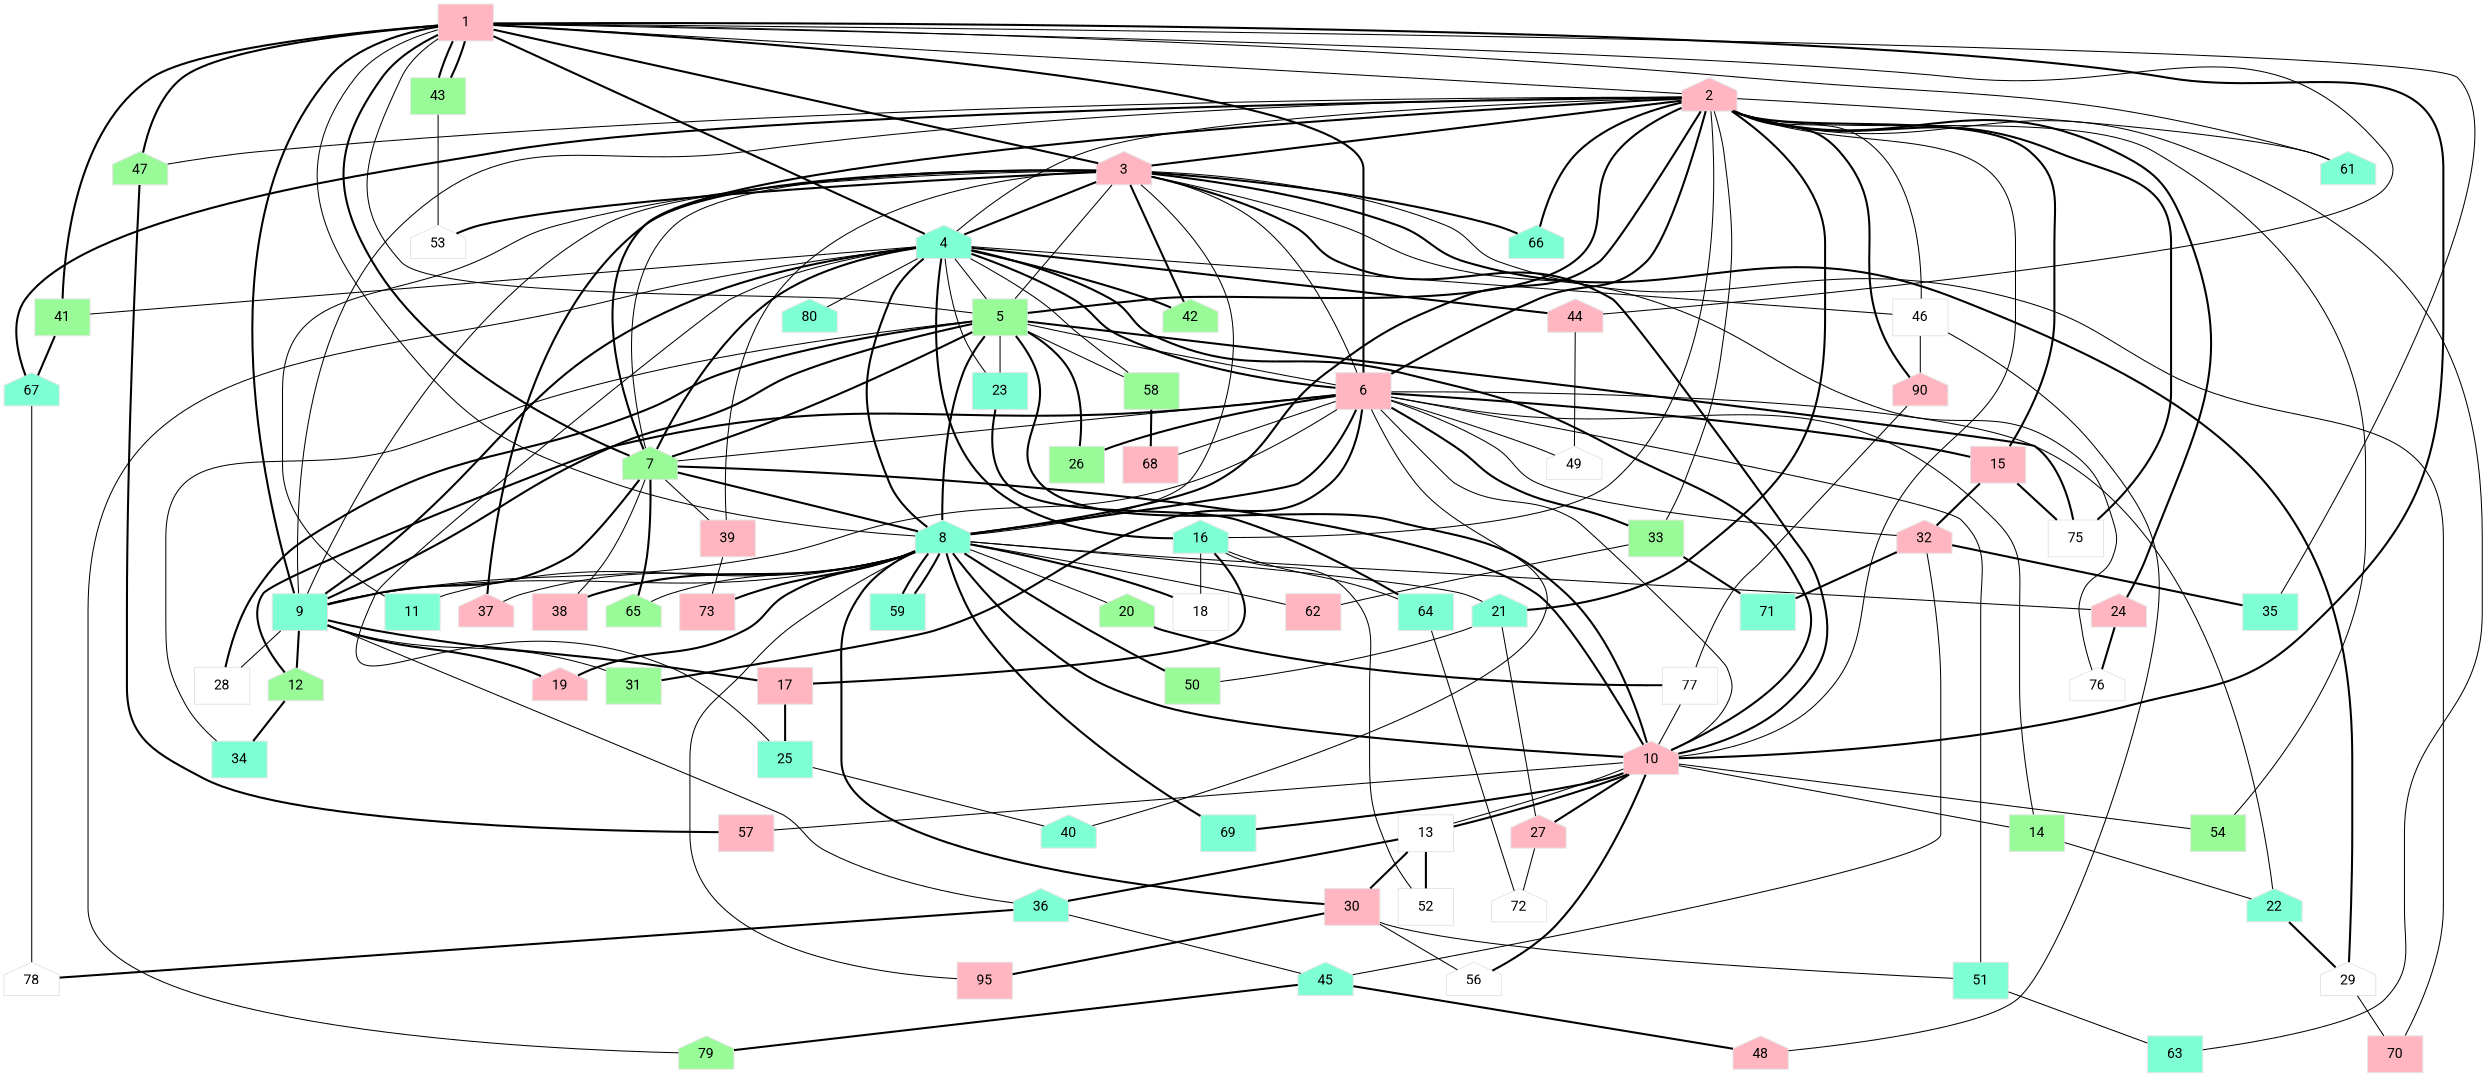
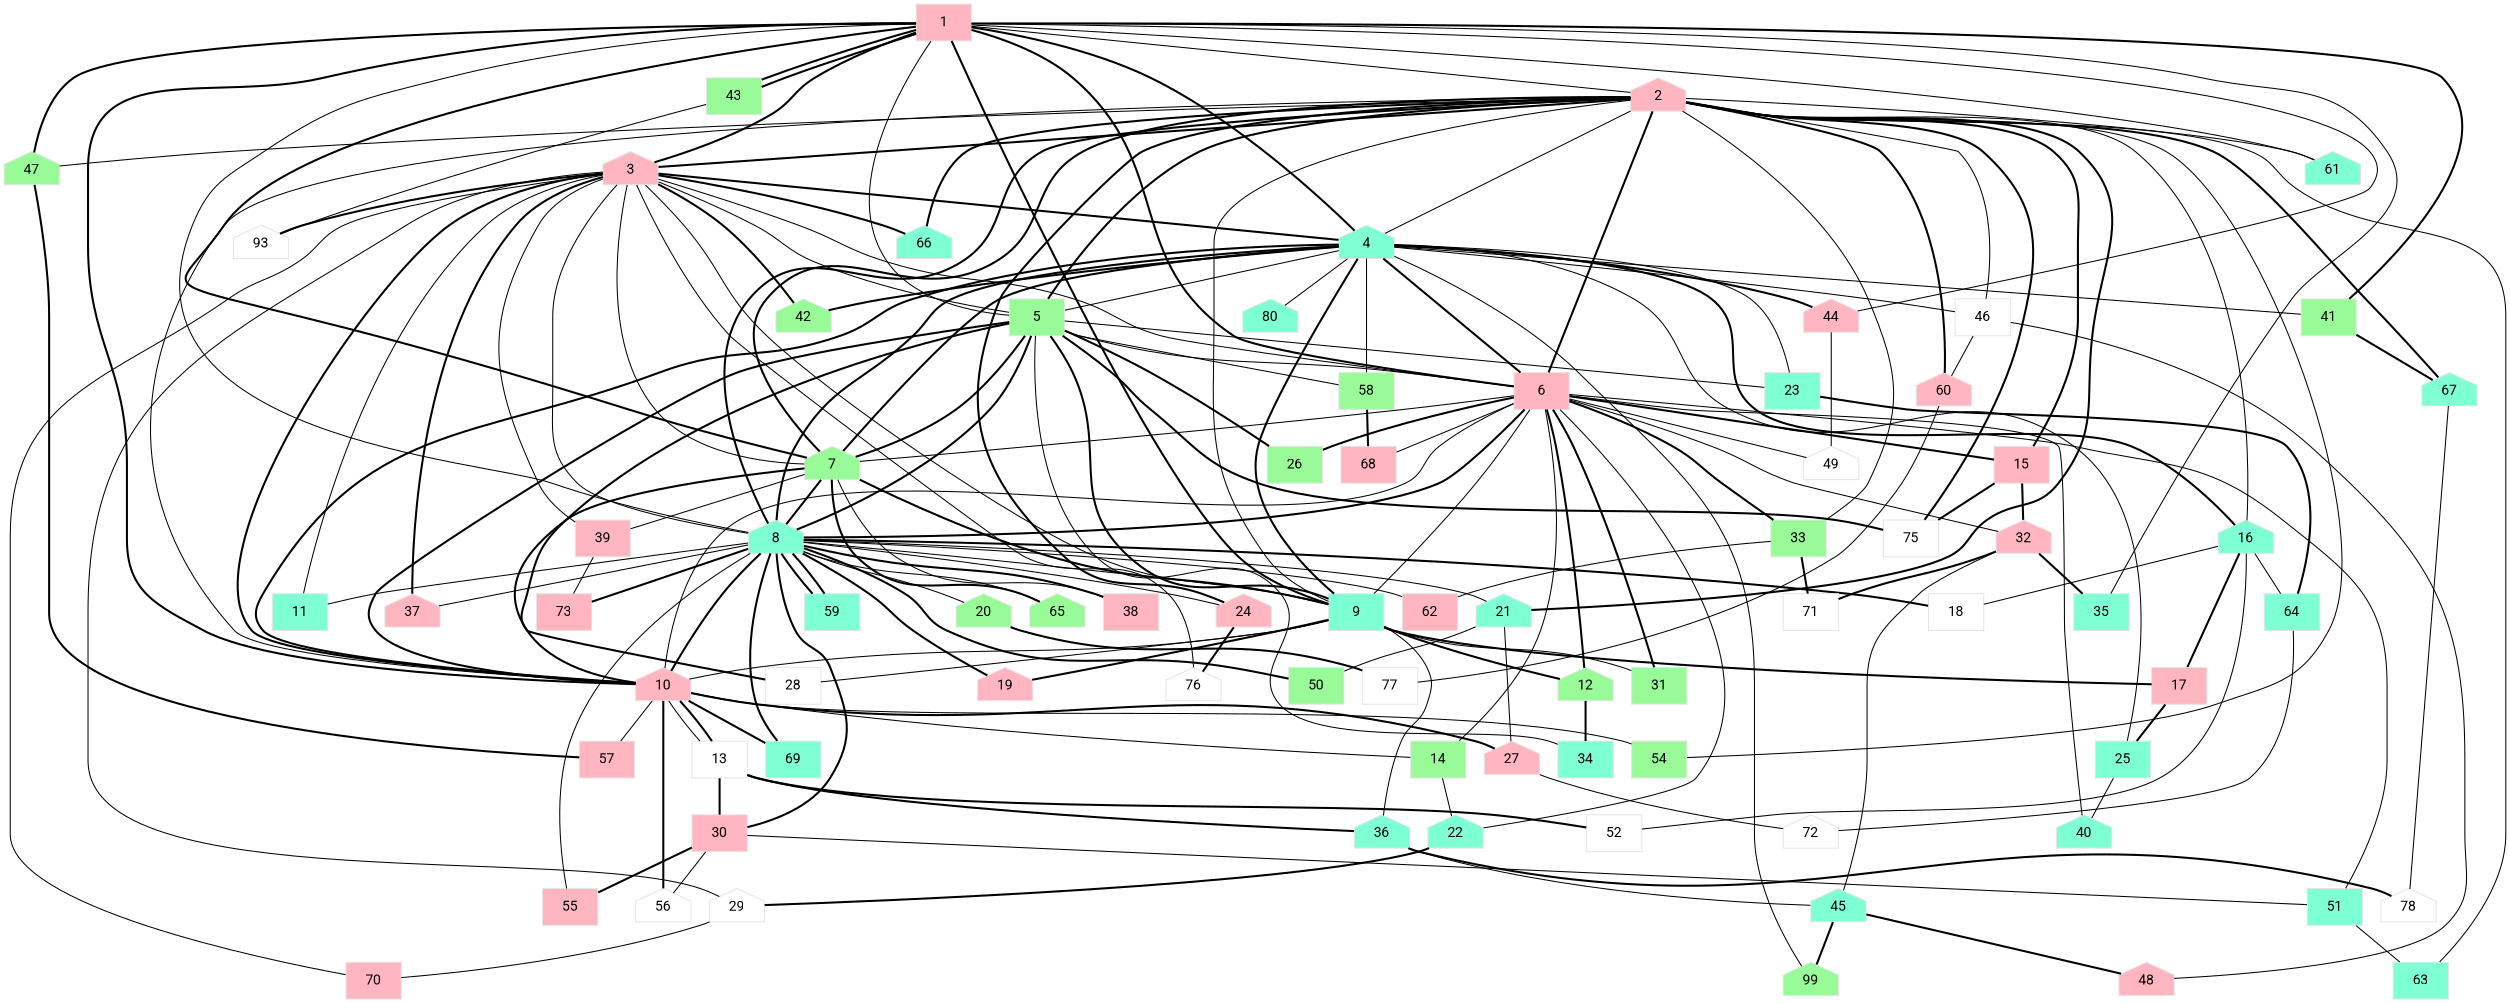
node "53": label "53" -> "93"
edge "3" -- "29": style bold -> solid
node "90": label "90" -> "60"
node "71": fillcolor aquamarine -> white
edge "77" -- "10": now "9" -- "10"
node "95": label "95" -> "55"
node "79": label "79" -> "99"
